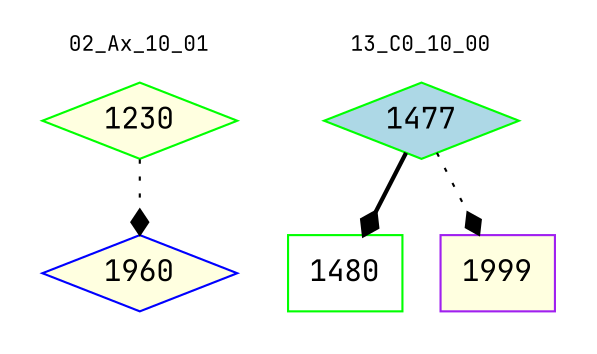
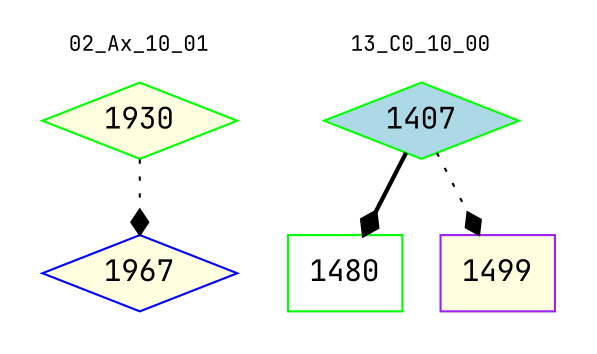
node "1230": label "1230" -> "1930"
node "1477": label "1477" -> "1407"
node "1960": label "1960" -> "1967"
node "1999": label "1999" -> "1499"
